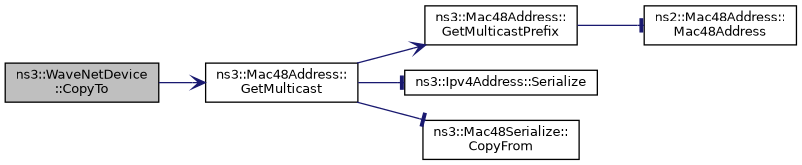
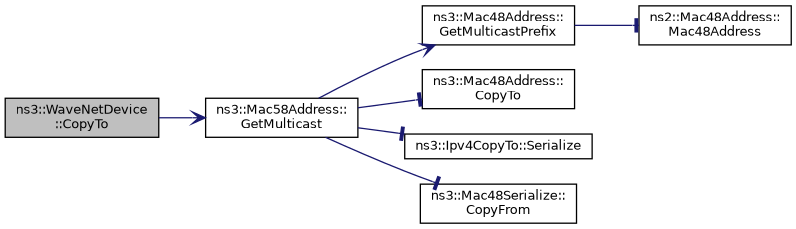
node "ns3::Mac48Address:: GetMulticast": label "ns3::Mac48Address:: GetMulticast" -> "ns3::Mac58Address:: GetMulticast"
node "ns3::Ipv4Address::Serialize": label "ns3::Ipv4Address::Serialize" -> "ns3::Ipv4CopyTo::Serialize"
node "ns3::Mac48Address:: CopyTo": added
